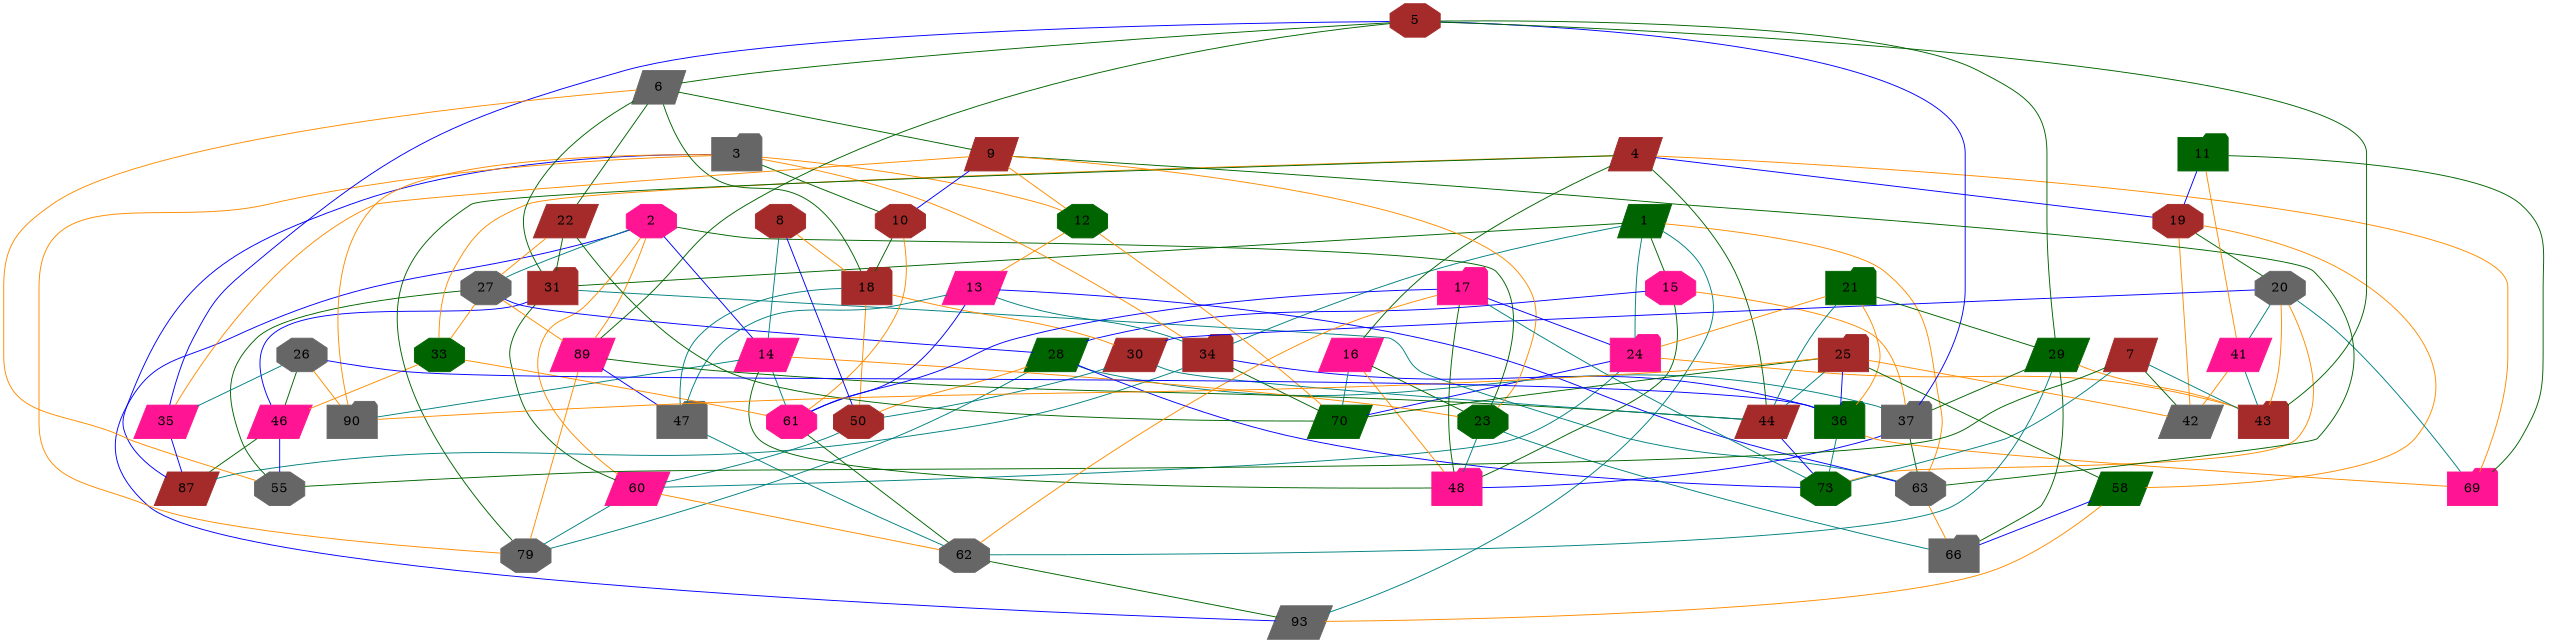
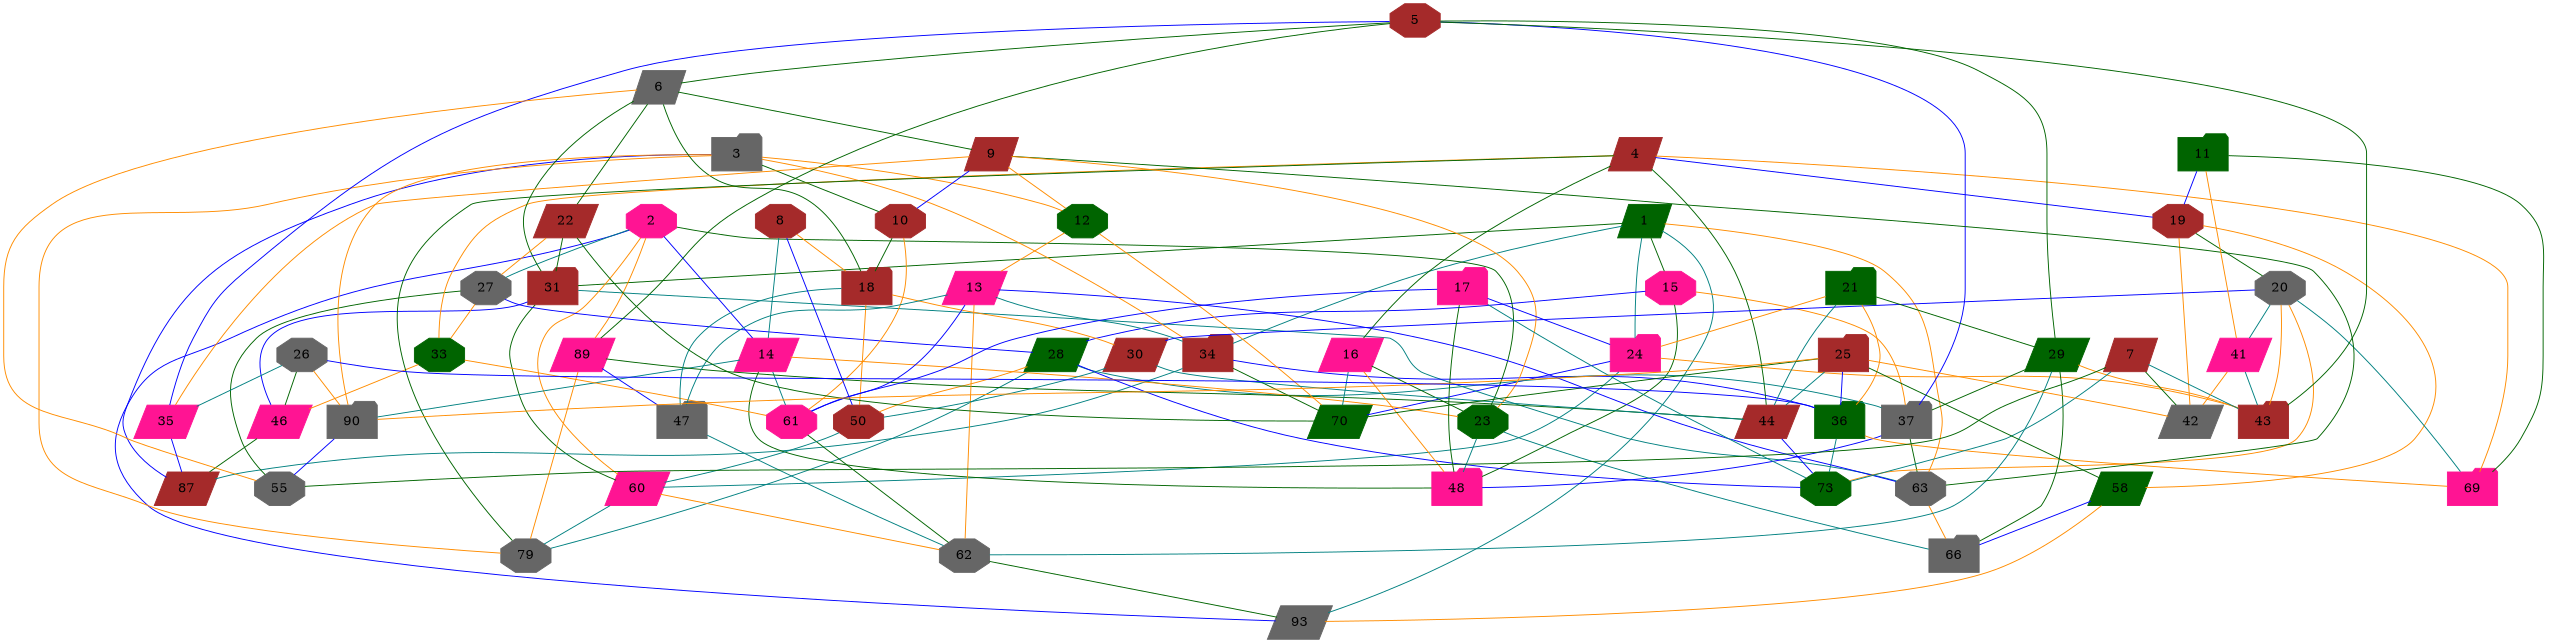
edge "27" -- "89": removed
edge "17" -- "62": now "13" -- "62"
edge "46" -- "55": now "90" -- "55"
